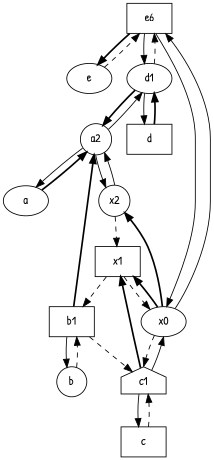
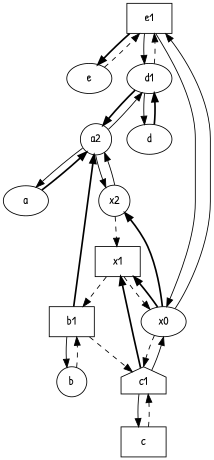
node "e6": label "e6" -> "e1"
node "d": shape box -> ellipse
